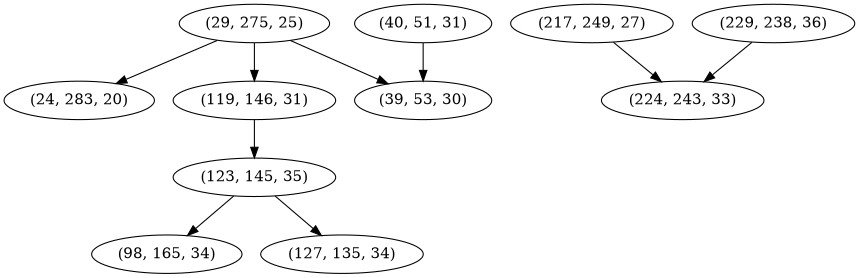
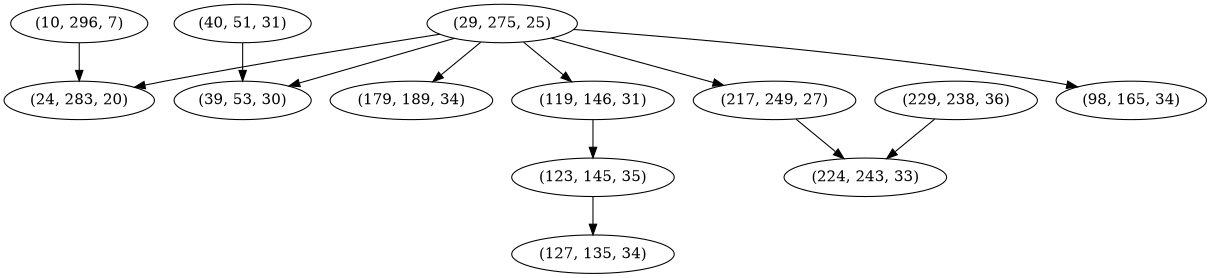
node "(10, 296, 7)": added
edge "(29, 275, 25)" -> "(217, 249, 27)": added
node "(179, 189, 34)": added
edge "(123, 145, 35)" -> "(98, 165, 34)": now "(29, 275, 25)" -> "(98, 165, 34)"
